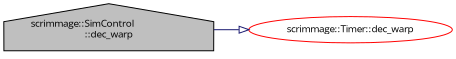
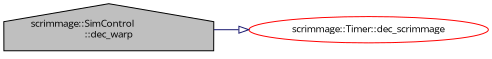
node "scrimmage::Timer::dec_warp": label "scrimmage::Timer::dec_warp" -> "scrimmage::Timer::dec_scrimmage"
